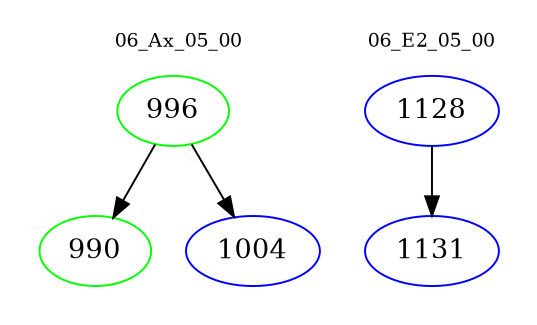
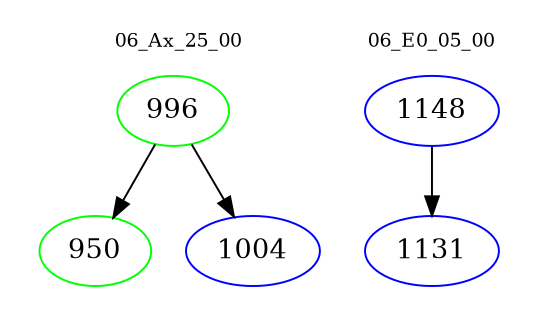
cluster "06_Ax_05_00": label "06_Ax_05_00" -> "06_Ax_25_00"
cluster "06_E2_05_00": label "06_E2_05_00" -> "06_E0_05_00"
node "1128": label "1128" -> "1148"
node "990": label "990" -> "950"
